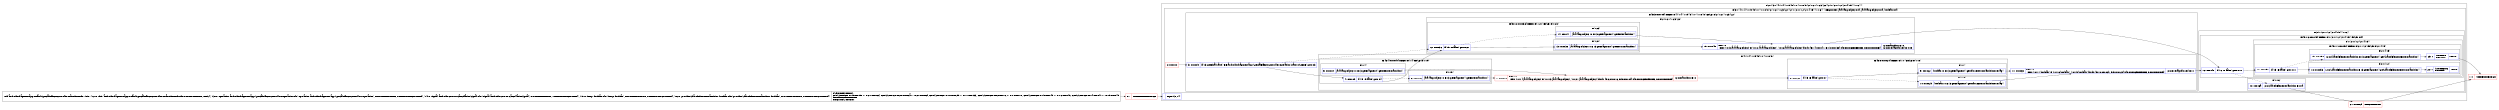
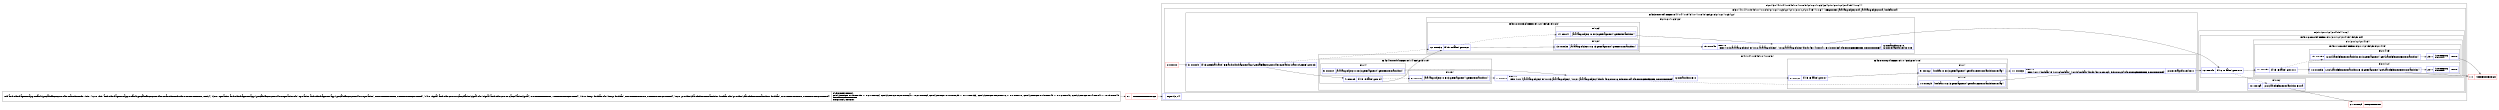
node "23: ?": text "METHOD" -> "SYNTHETIC"
node "7: 0x001e": color red -> blue
edge "8: 0x0020" -> "10: 0x002b": now "7: 0x001e" -> "10: 0x002b"
edge "21: 0x006d" -> "1: ?": now "18: 0x0053" -> "1: ?"
